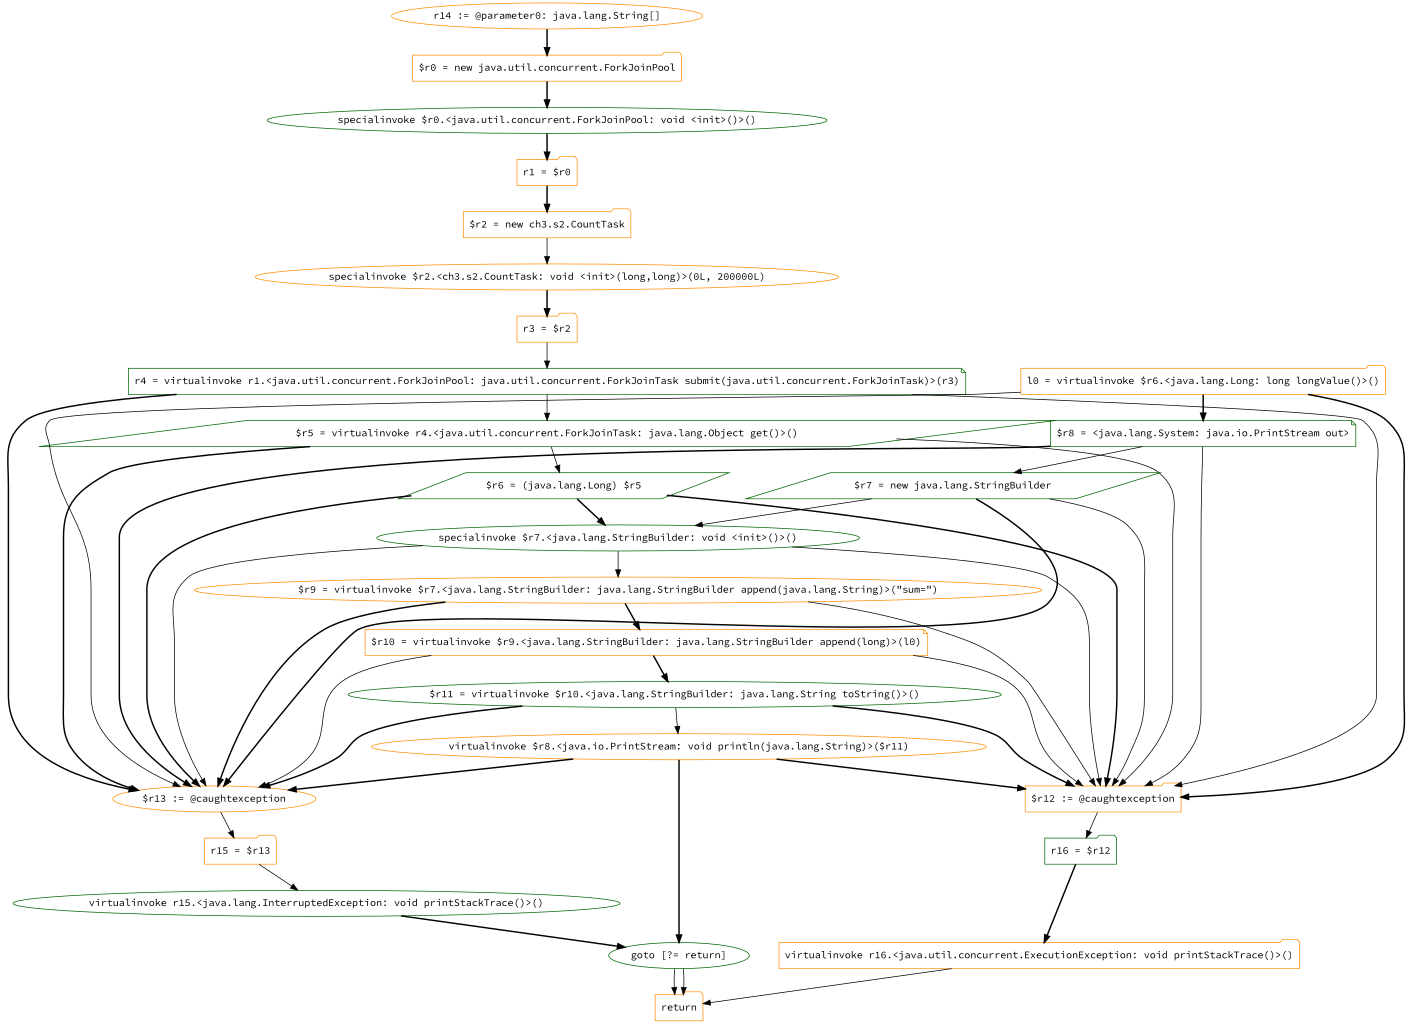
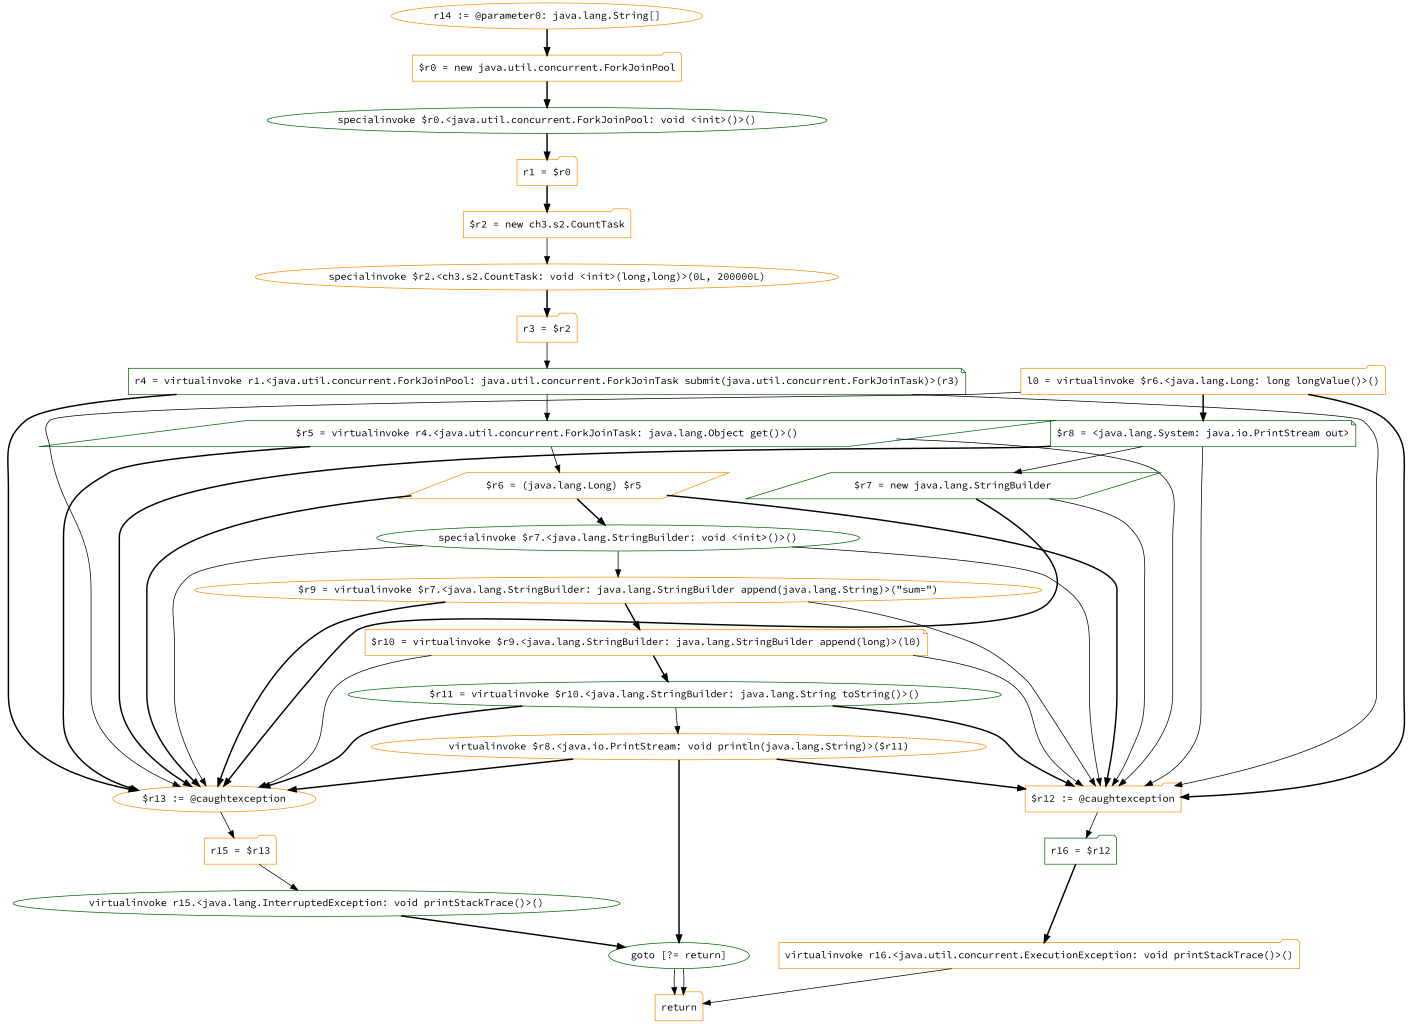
node "$r6 = (java.lang.Long) $r5": color darkgreen -> darkorange
edge "$r7 = new java.lang.StringBuilder" -> "specialinvoke $r7.<java.lang.StringBuilder: void <init>()>()": removed
